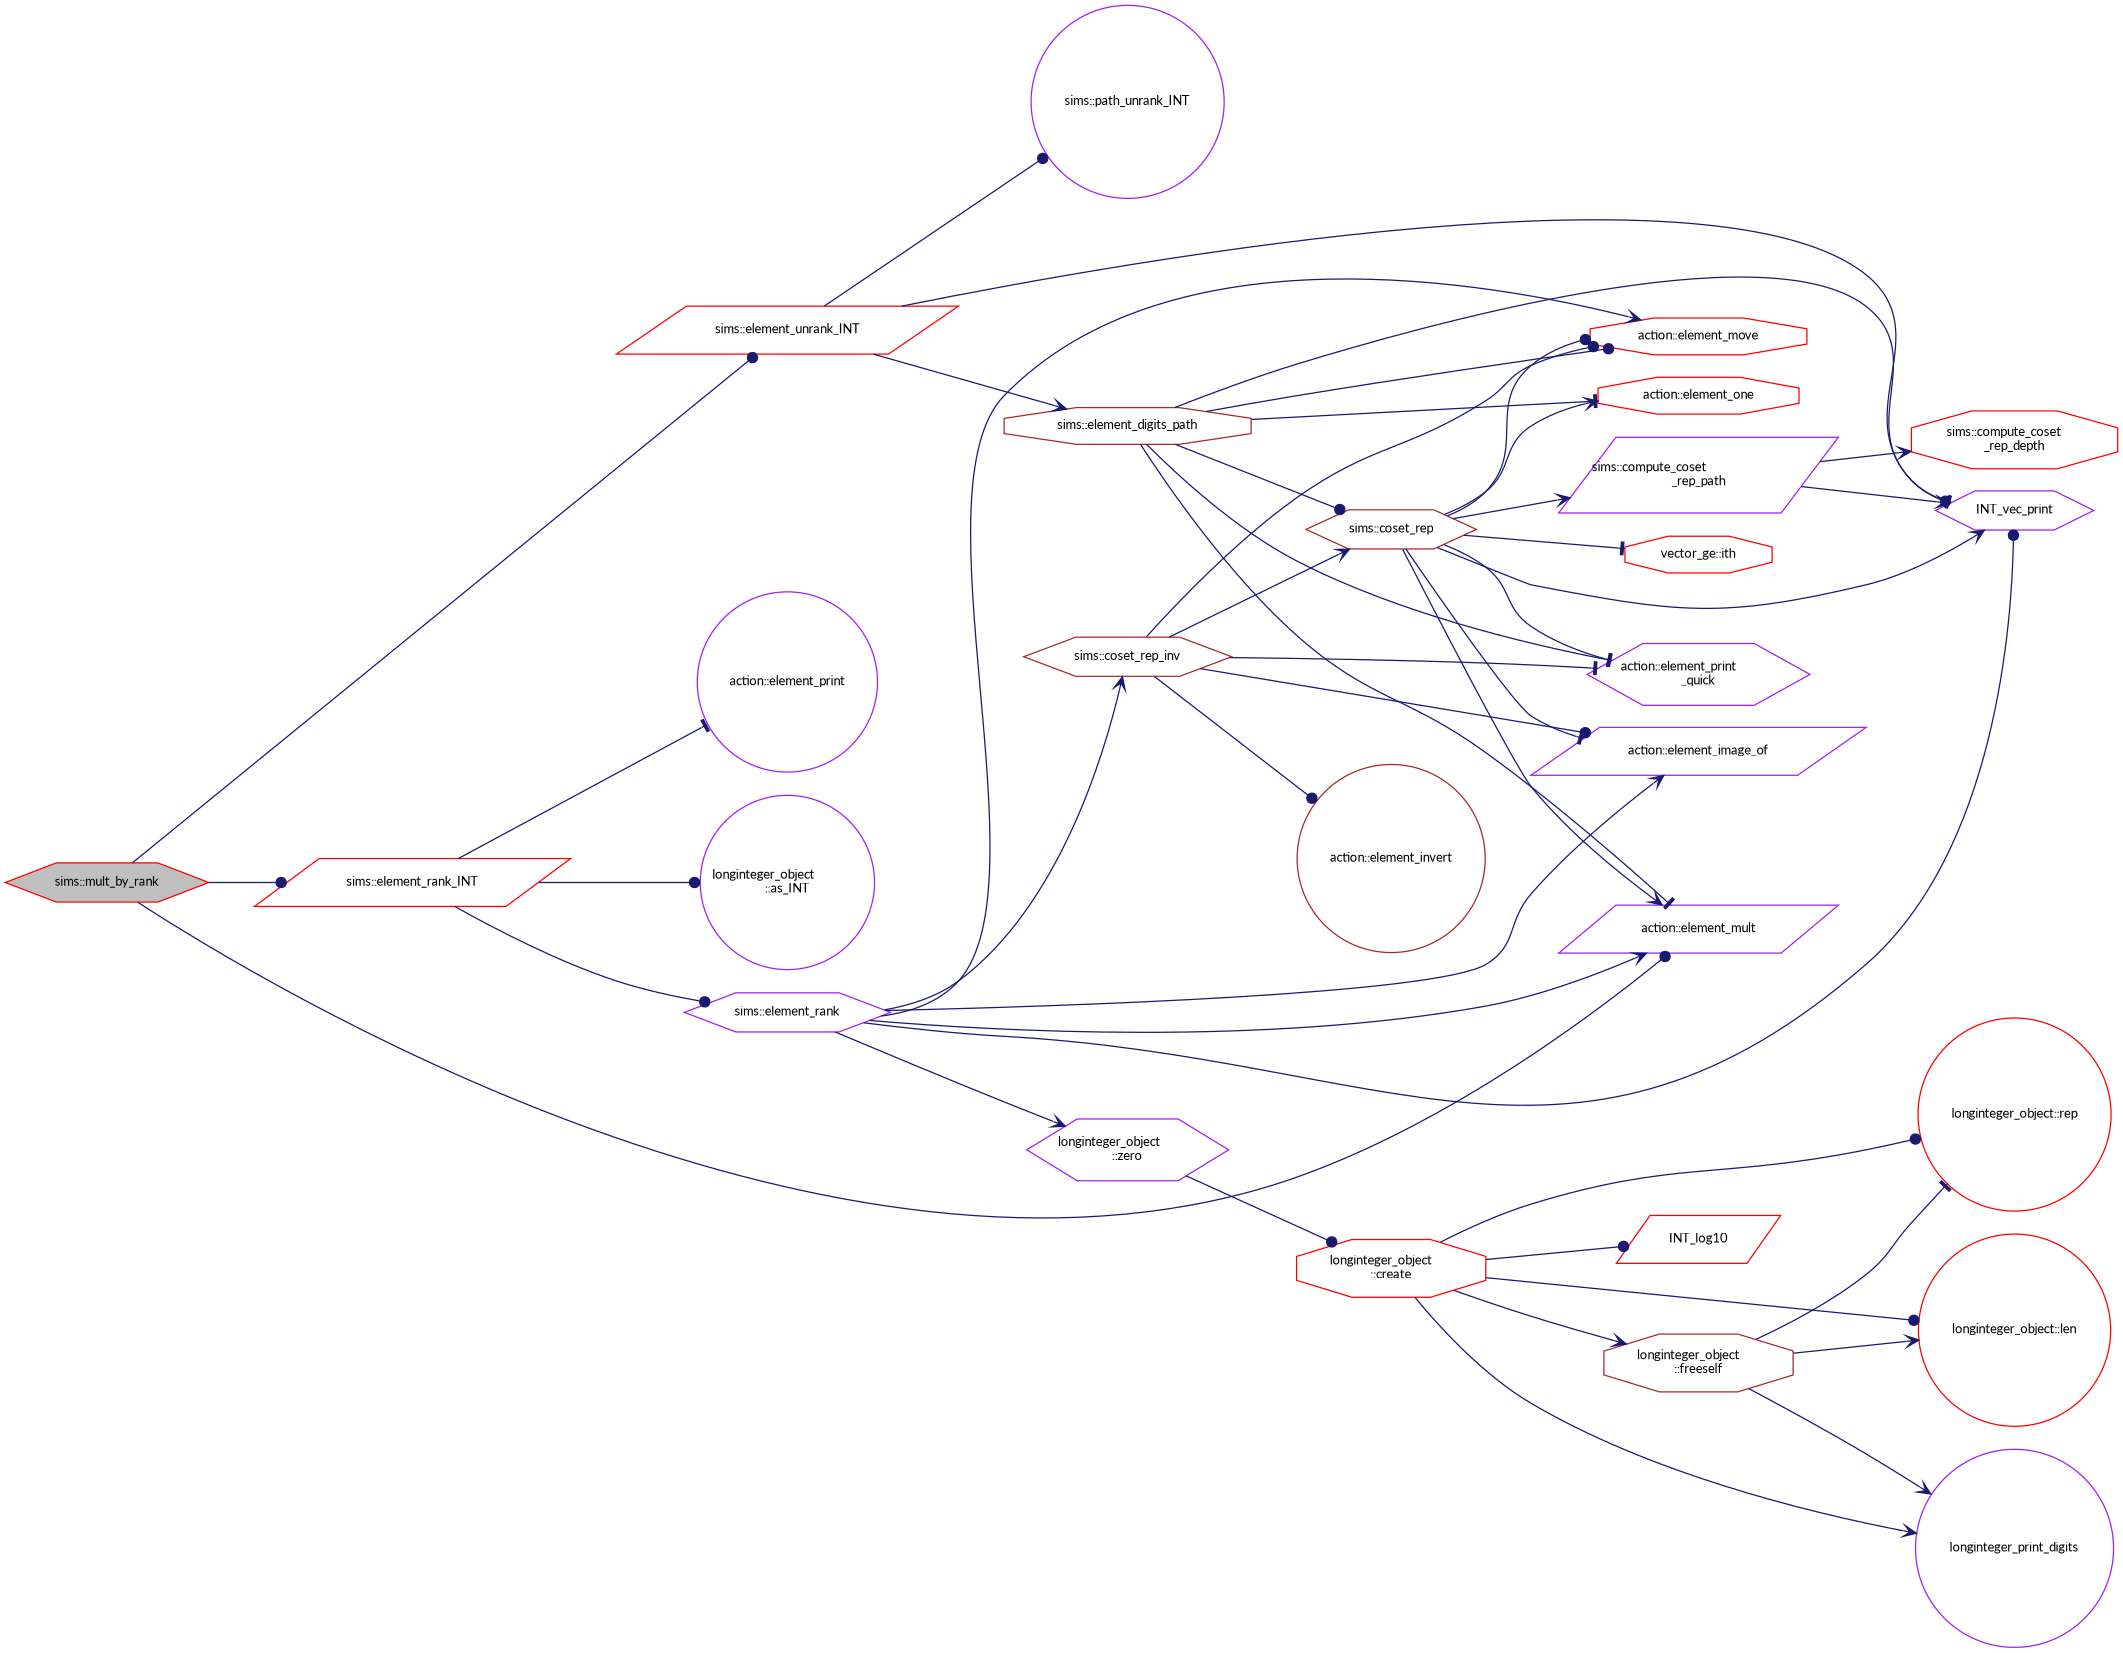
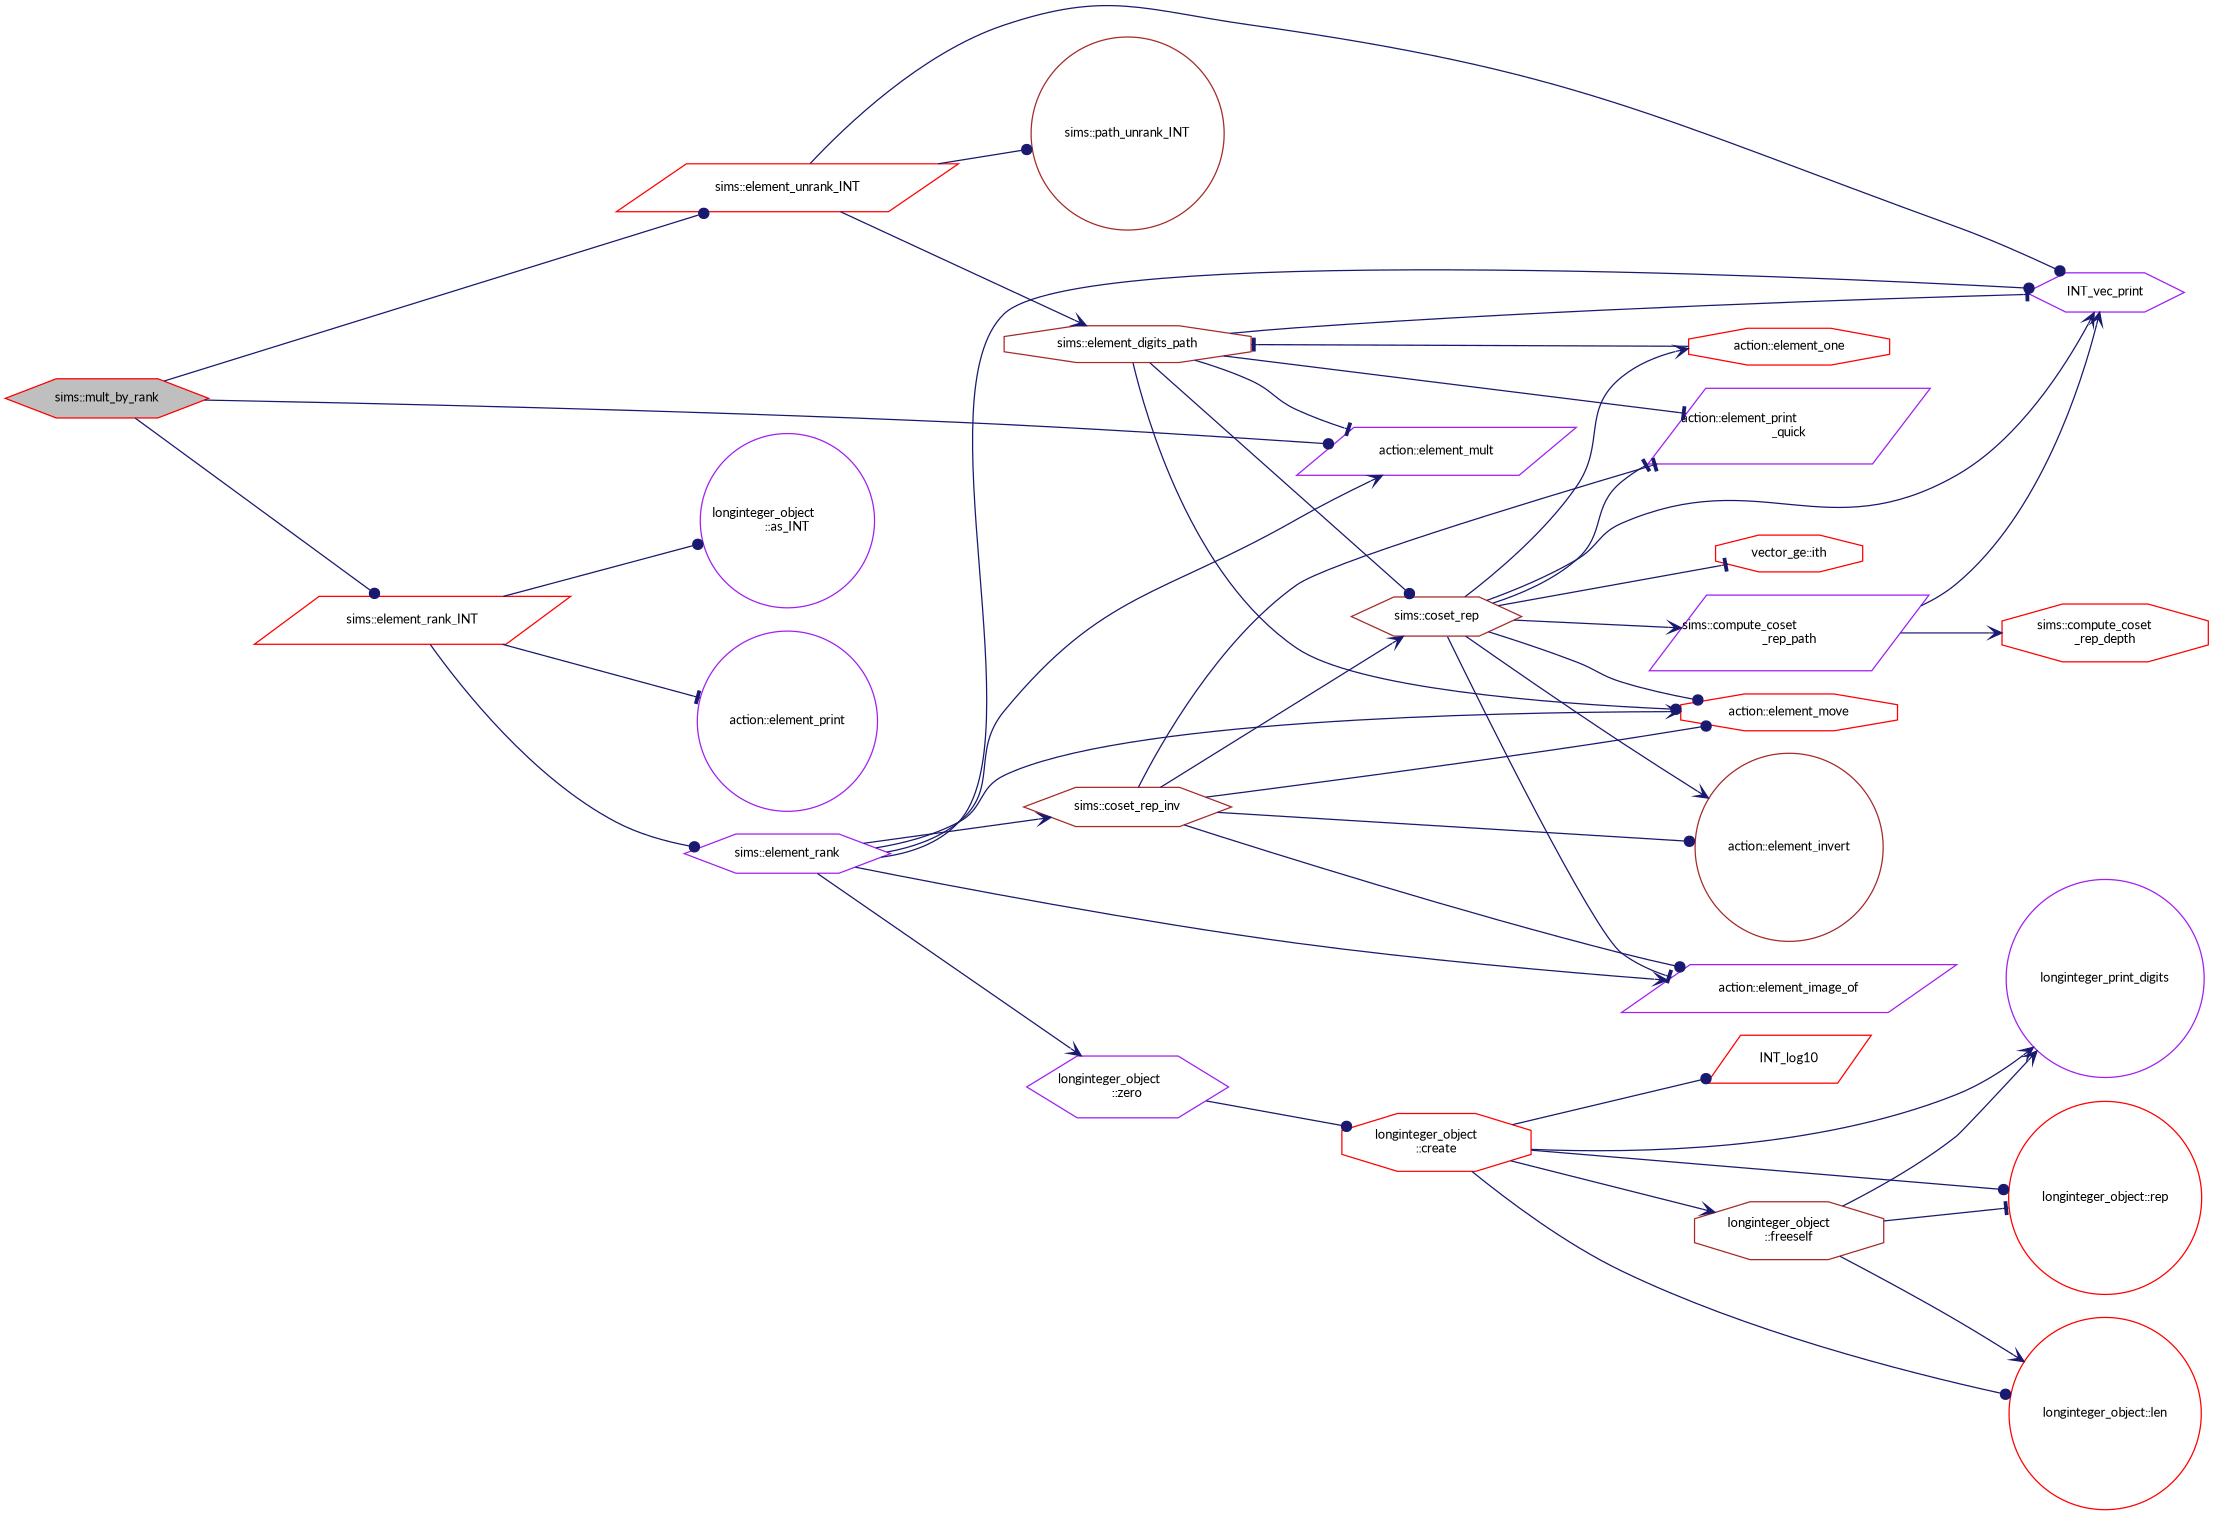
node "sims::path_unrank_INT": color purple -> brown
edge "sims::element_digits_path" -> "action::element_one": reversed
node "action::element_print _quick": shape hexagon -> parallelogram
edge "sims::coset_rep" -> "action::element_mult": now "sims::coset_rep" -> "action::element_invert"
